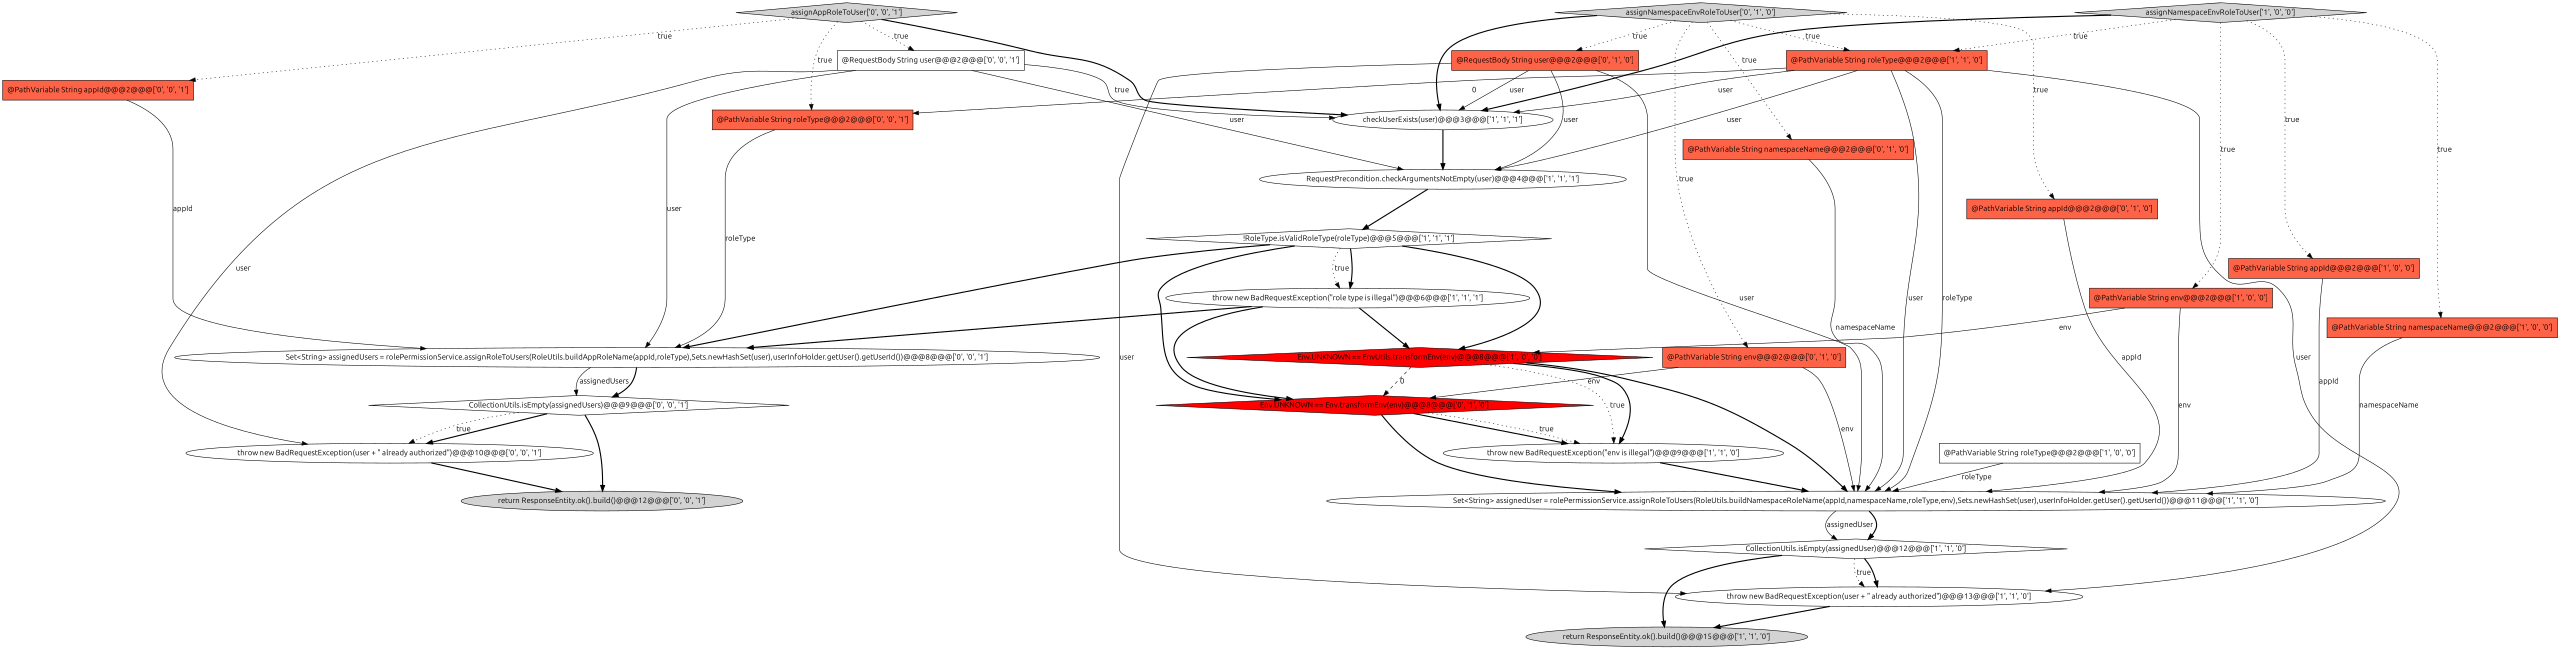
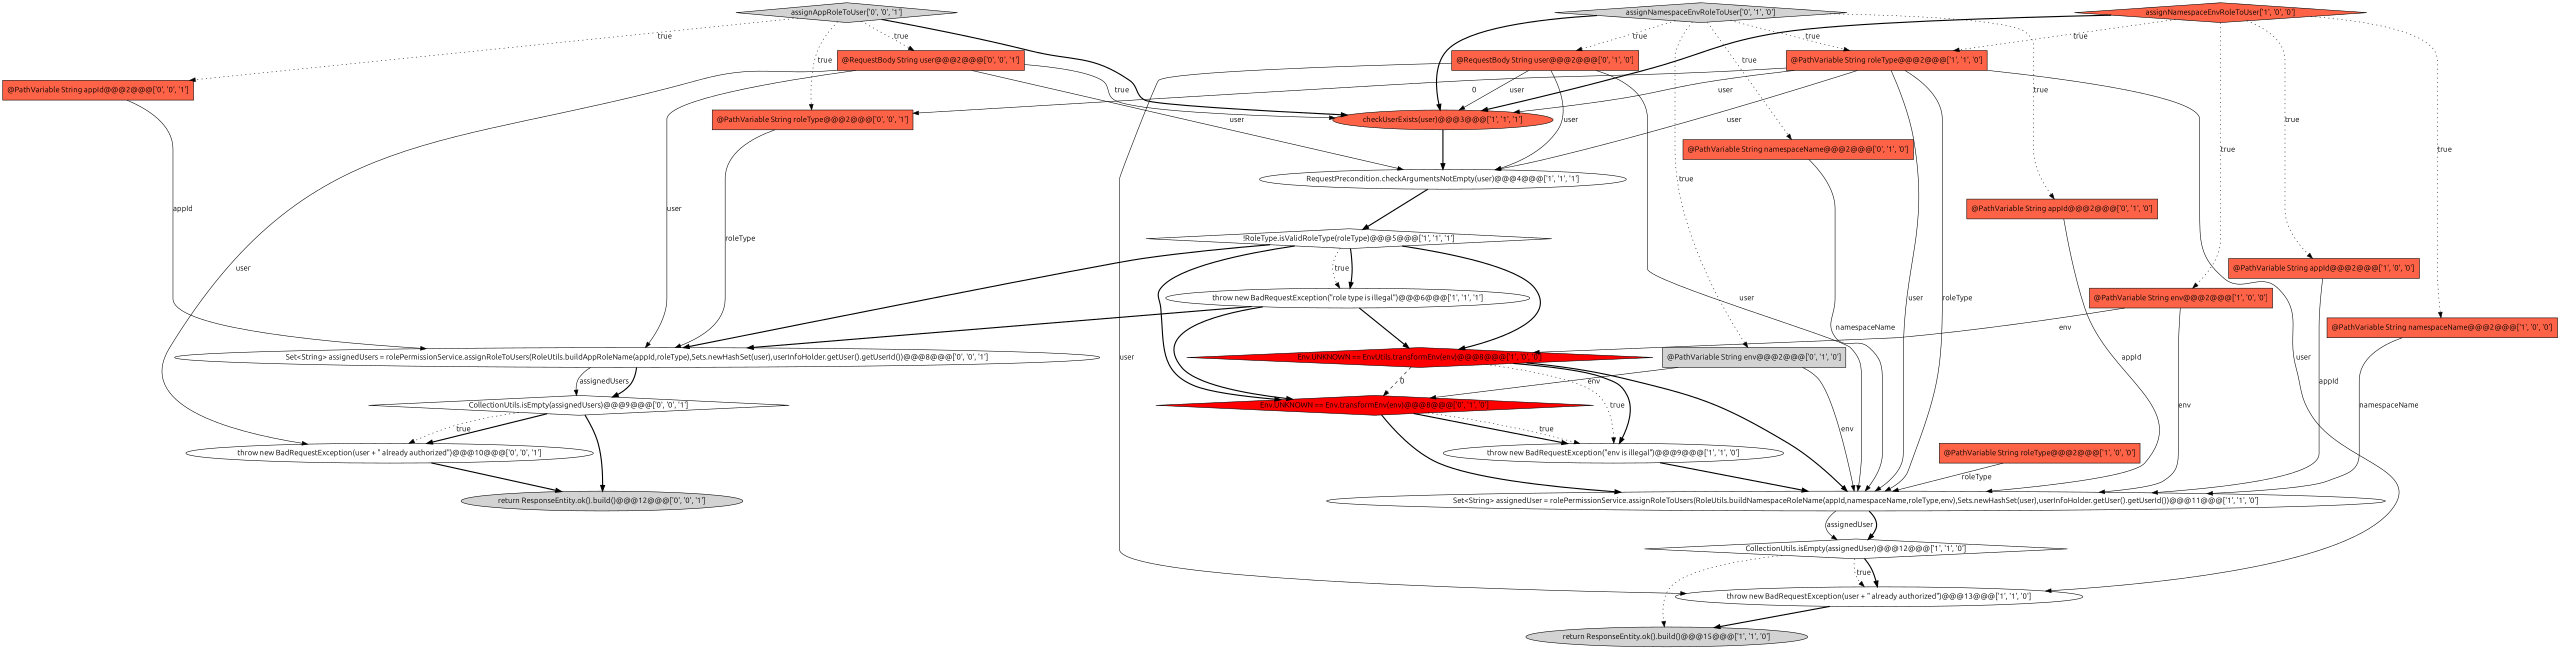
node "assignNamespaceEnvRoleToUser['1', '0', '0']": fillcolor lightgray -> tomato
node "@RequestBody String user@@@2@@@['0', '0', '1']": fillcolor white -> tomato
node "checkUserExists(user)@@@3@@@['1', '1', '1']": fillcolor white -> tomato
node "@PathVariable String env@@@2@@@['0', '1', '0']": fillcolor tomato -> lightgray
node "@PathVariable String roleType@@@2@@@['1', '0', '0']": fillcolor white -> tomato
edge "CollectionUtils.isEmpty(assignedUser)@@@12@@@['1', '1', '0']" -> "return ResponseEntity.ok().build()@@@15@@@['1', '1', '0']": style bold -> dotted
